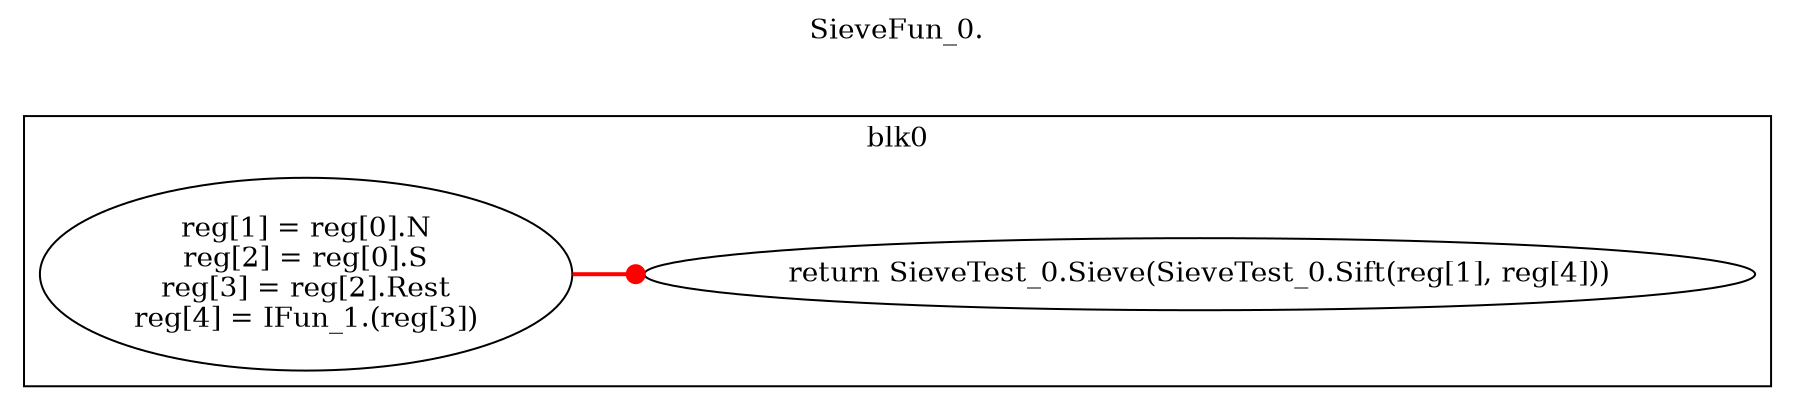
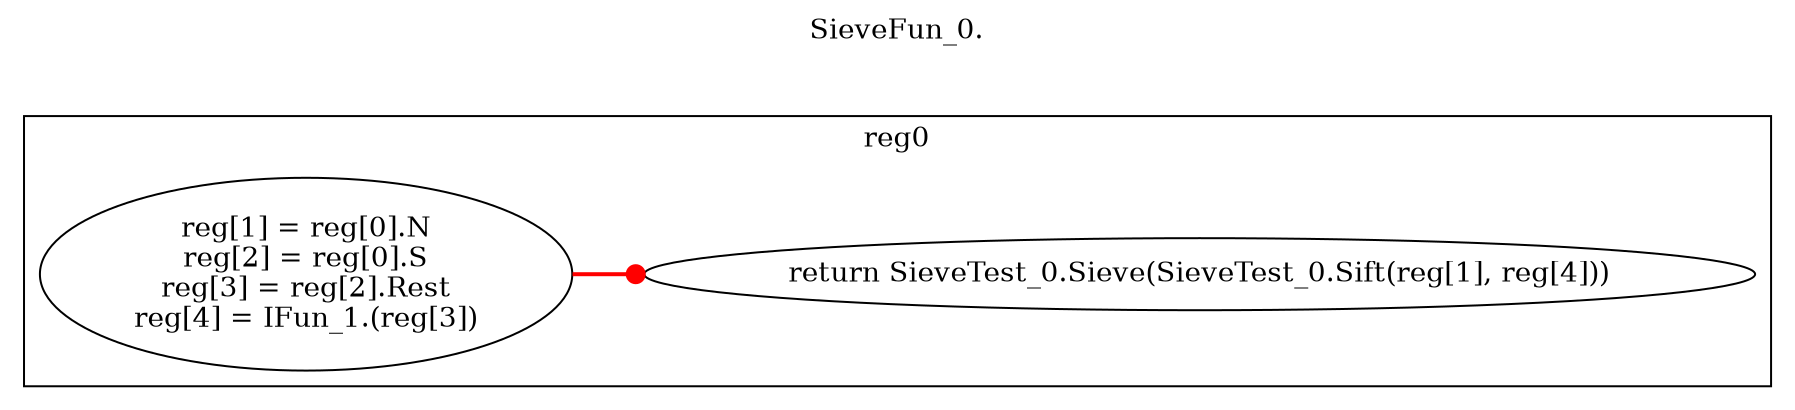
cluster "blk0": label "blk0" -> "reg0"
